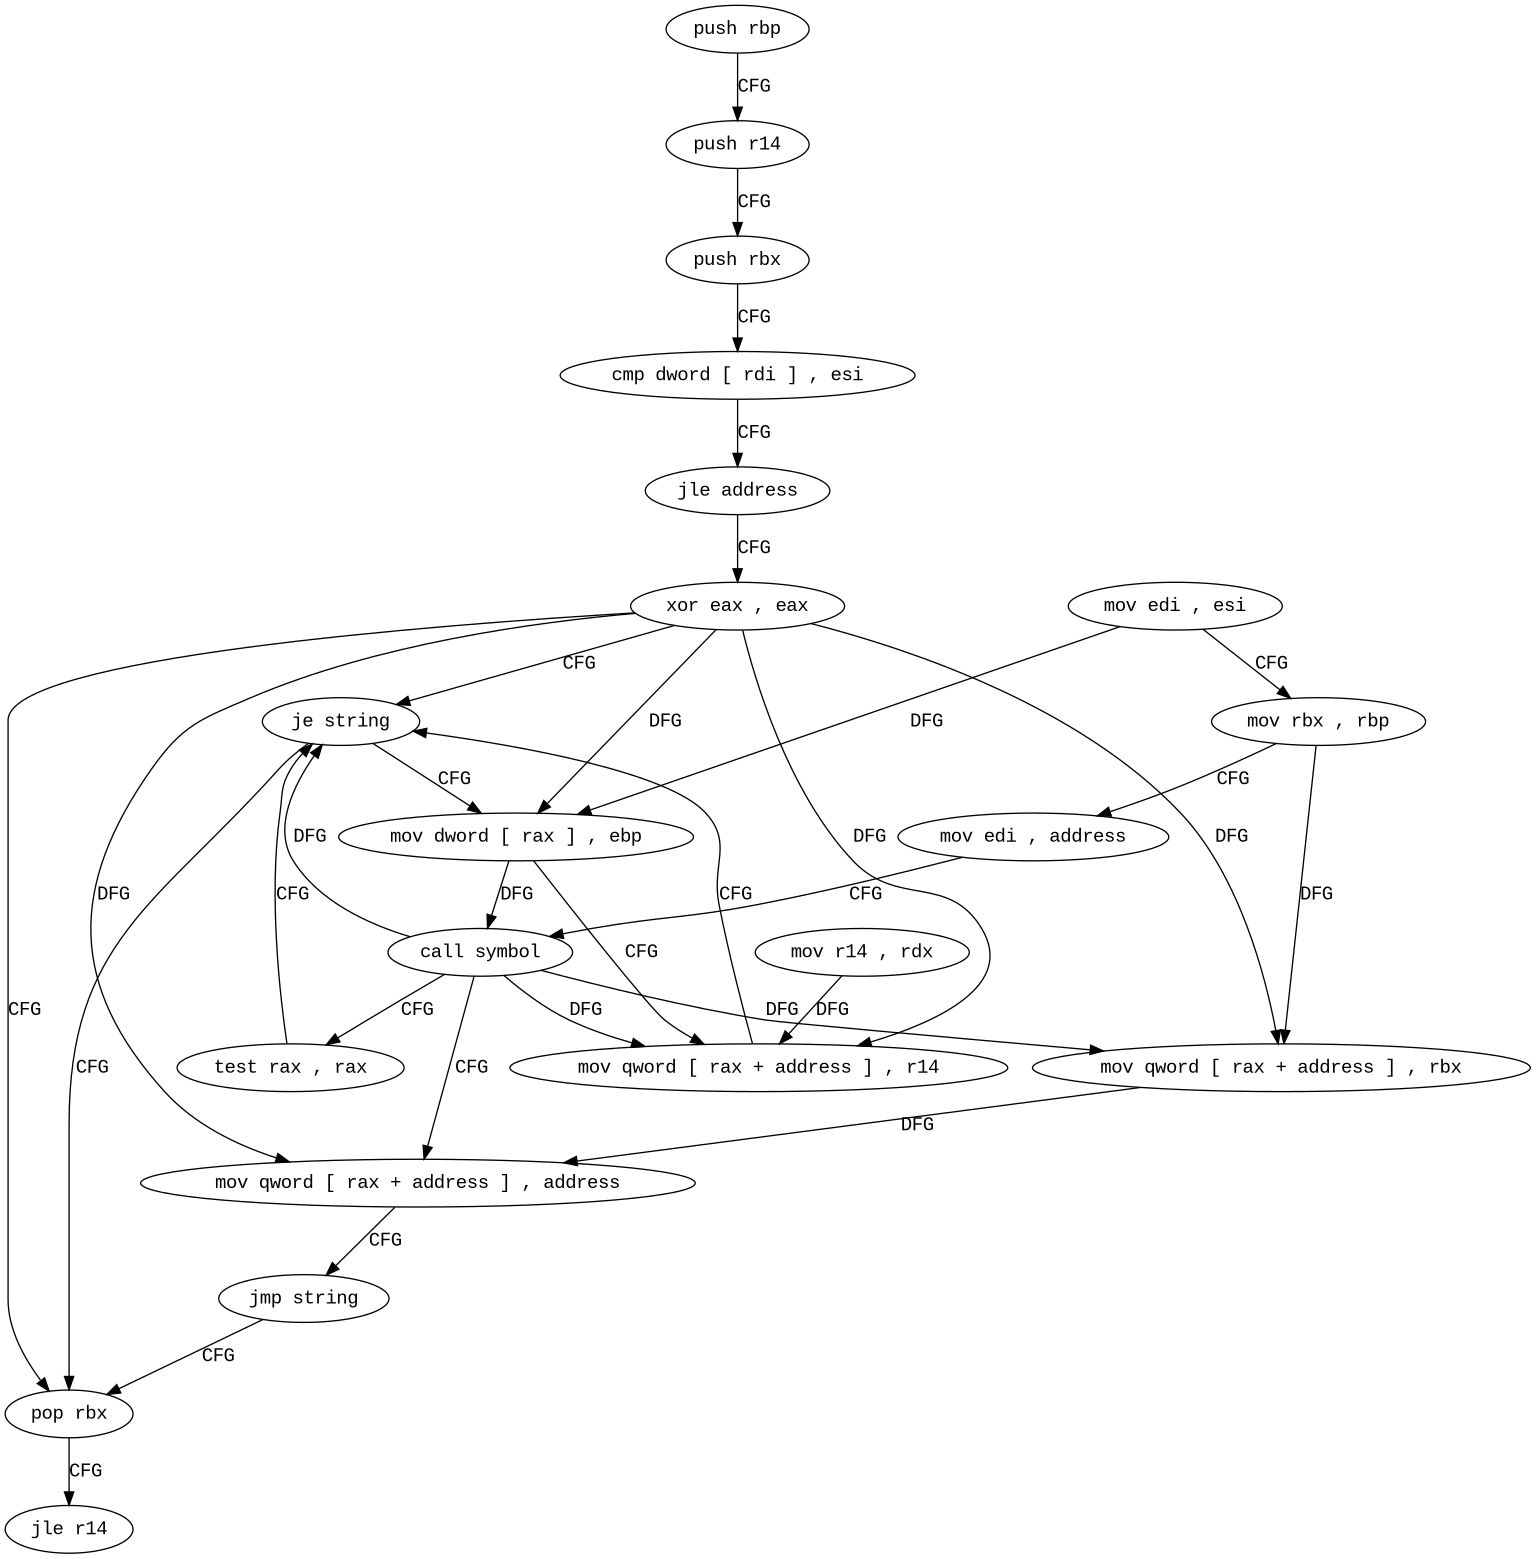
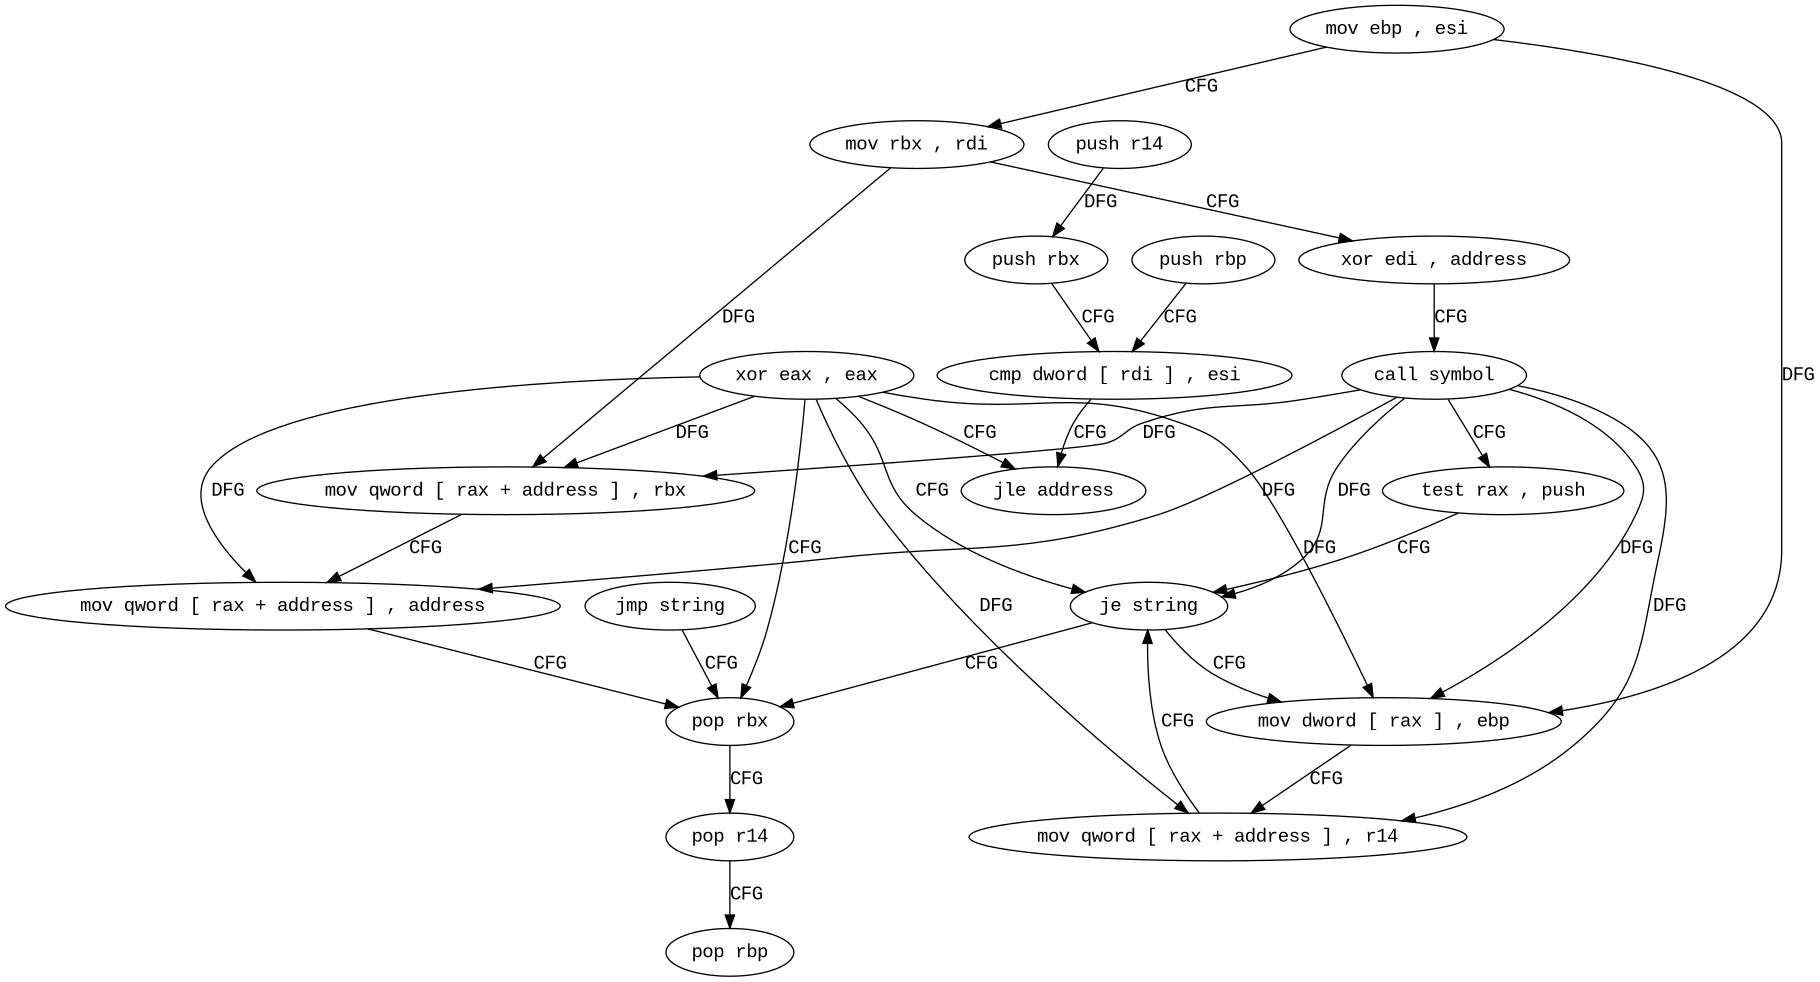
edge "push rbp" -> "push r14": now "push rbp" -> "cmp dword [ rdi ] , esi"
edge "push r14" -> "push rbx": label "CFG" -> "DFG"
edge "jle address" -> "xor eax , eax": reversed
node "mov edi , esi": label "mov edi , esi" -> "mov ebp , esi"
node "mov rbx , rbp": label "mov rbx , rbp" -> "mov rbx , rdi"
node "mov edi , address": label "mov edi , address" -> "xor edi , address"
edge "mov dword [ rax ] , ebp" -> "call symbol": reversed
node "pop rbp": added
node "mov r14 , rdx": removed
node "test rax , rax": label "test rax , rax" -> "test rax , push"
edge "call symbol" -> "mov qword [ rax + address ] , address": label "CFG" -> "DFG"
edge "mov qword [ rax + address ] , rbx" -> "mov qword [ rax + address ] , address": label "DFG" -> "CFG"
edge "mov qword [ rax + address ] , address" -> "jmp string": now "mov qword [ rax + address ] , address" -> "pop rbx"
node "jle r14": label "jle r14" -> "pop r14"
